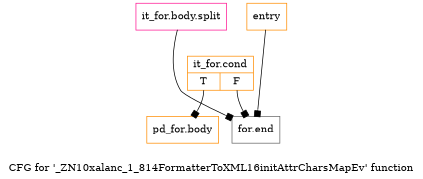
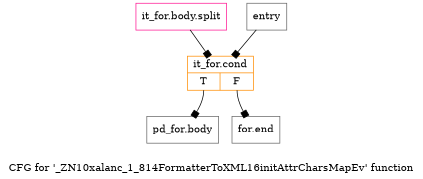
node "entry": color darkorange -> gray40
edge "entry" -> "for.end": now "entry" -> "it_for.cond"
edge "it_for.body.split" -> "for.end": now "it_for.body.split" -> "it_for.cond"
node "pd_for.body": color darkorange -> gray40
